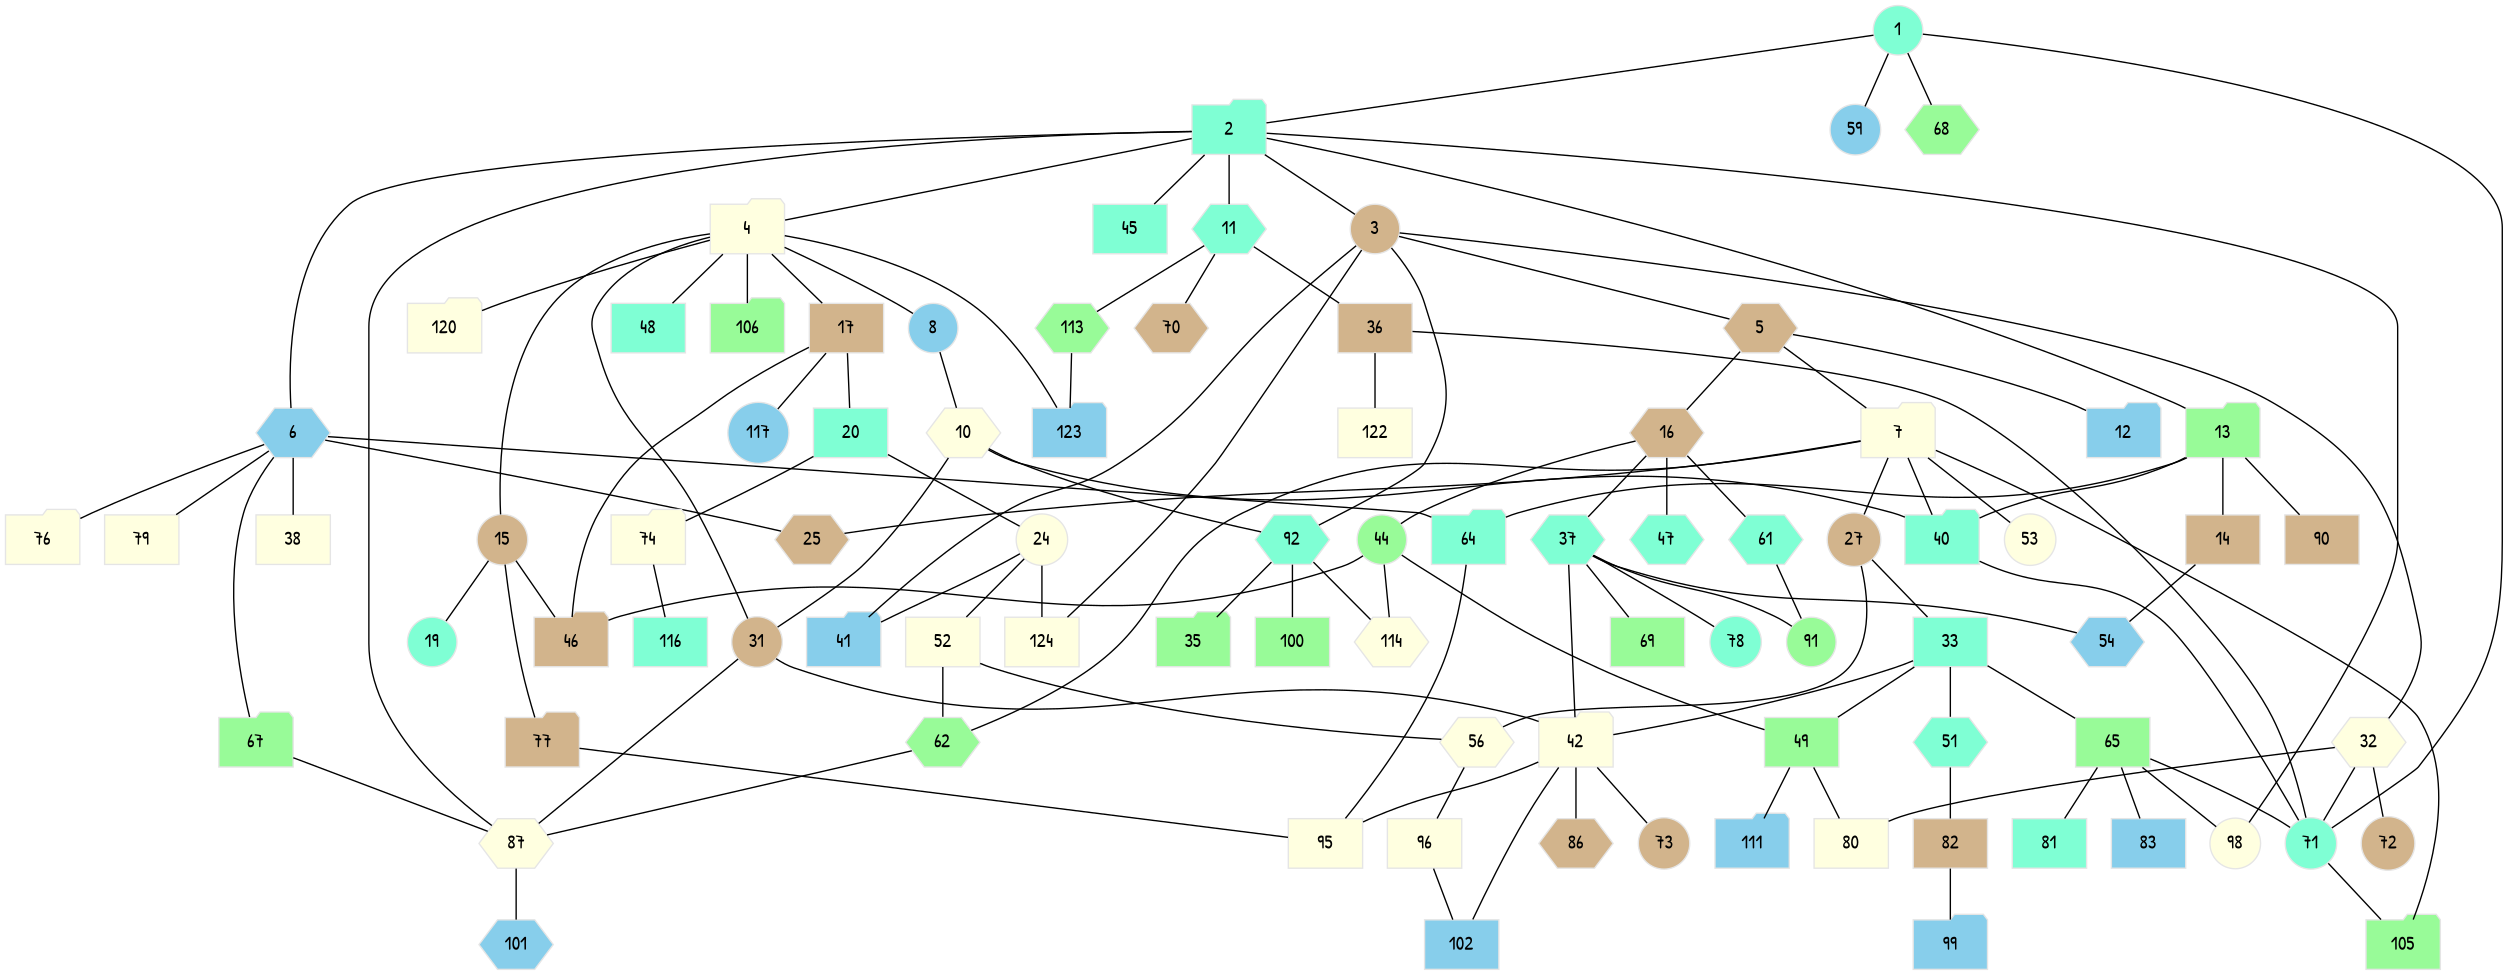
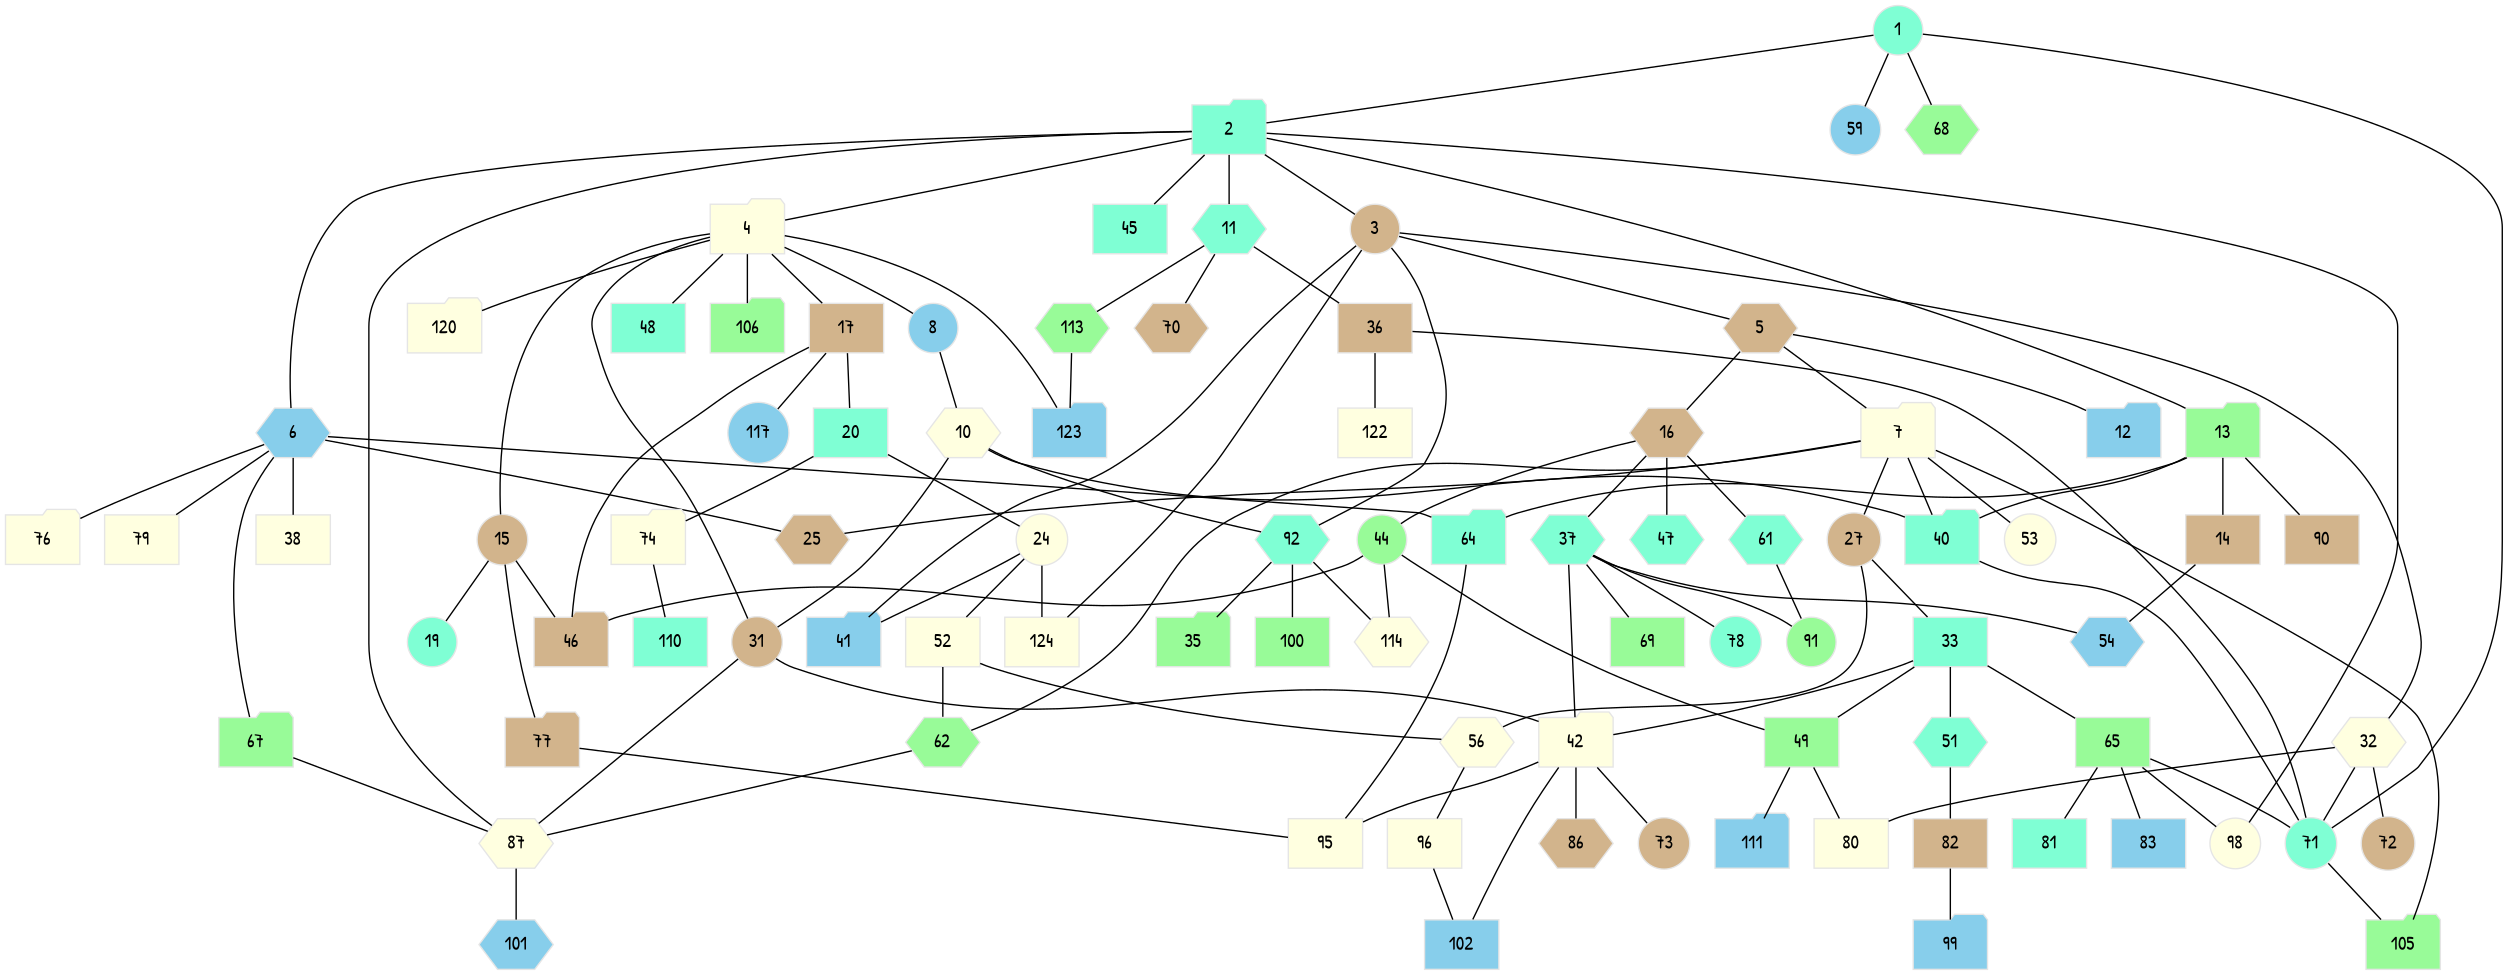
node "116": label "116" -> "110"
